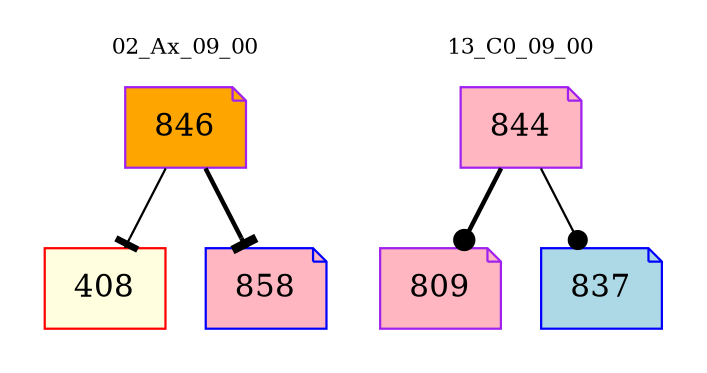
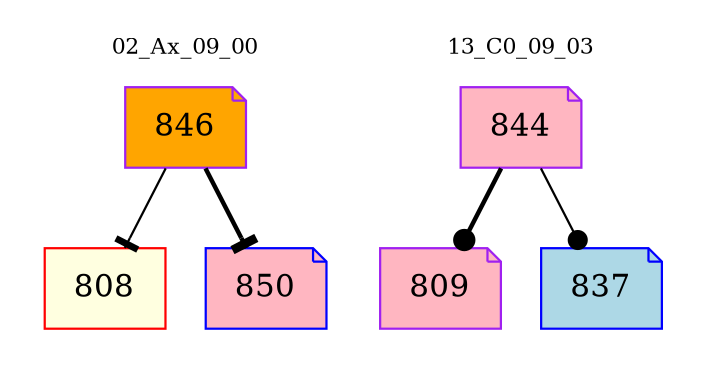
cluster "13_C0_09_00": label "13_C0_09_00" -> "13_C0_09_03"
node "408": label "408" -> "808"
node "858": label "858" -> "850"
